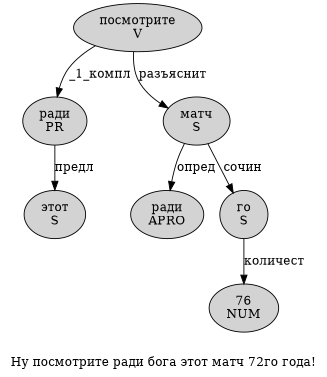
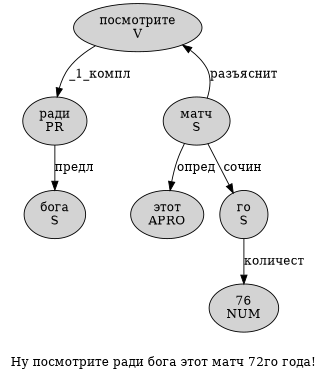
edge "посмотрите V" -> "матч S": reversed
node "этот S": label "этот S" -> "бога S"
node "ради APRO": label "ради APRO" -> "этот APRO"
